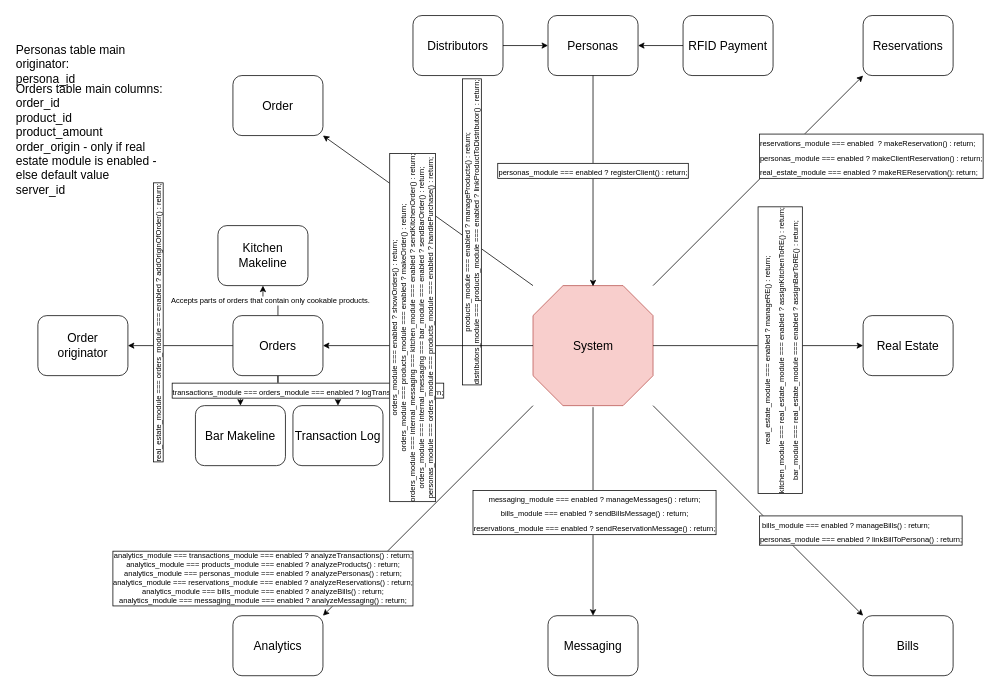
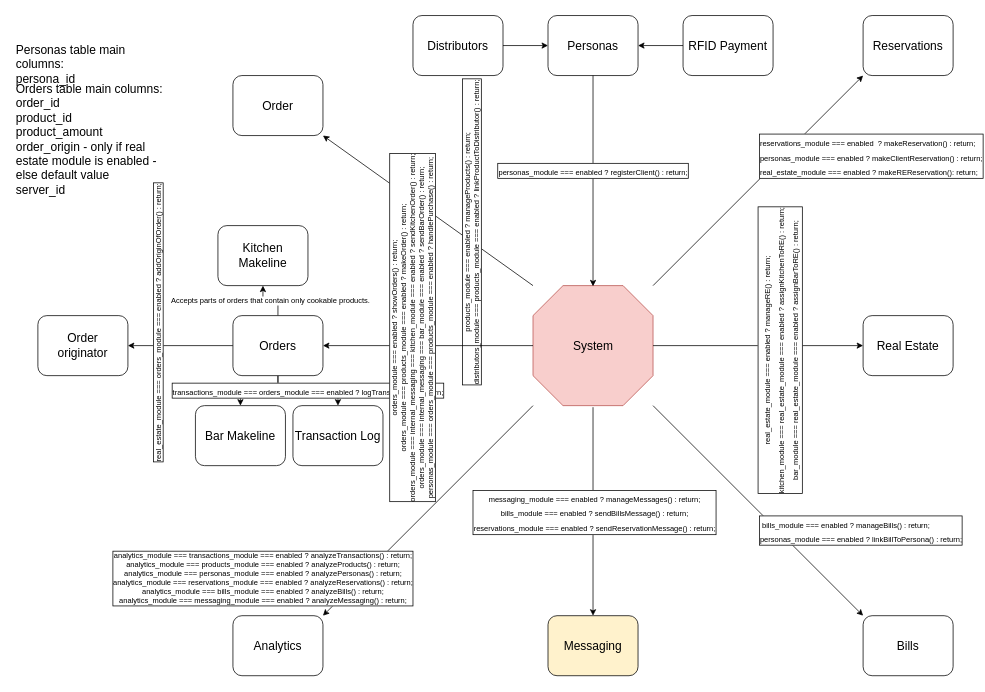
node "Personas table main originator: persona_id": label "Personas table main originator: persona_id" -> "Personas table main columns: persona_id"
node "Messaging": fillcolor #ffffff -> #fff2cc
